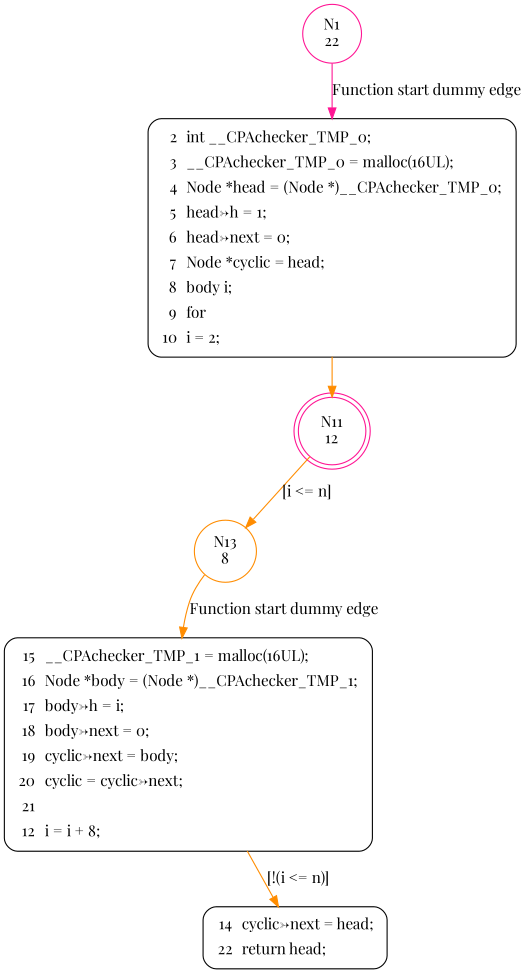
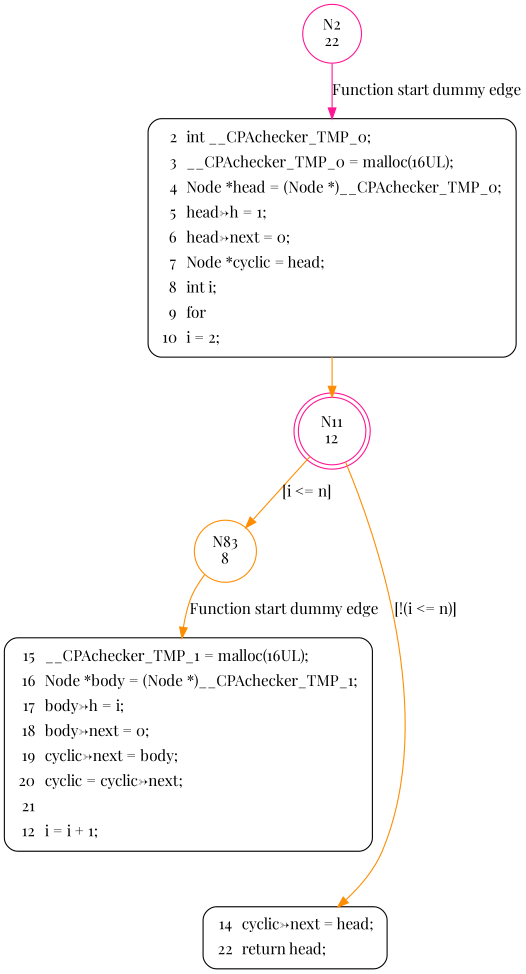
node "N1 22": label "N1 22" -> "N2 22"
node "2": text "body i;" -> "int i;"
node "N13 8": label "N13 8" -> "N83 8"
node "15": text "i = i + 8;" -> "i = i + 1;"
edge "15" -> "14": now "N11 12" -> "14"
